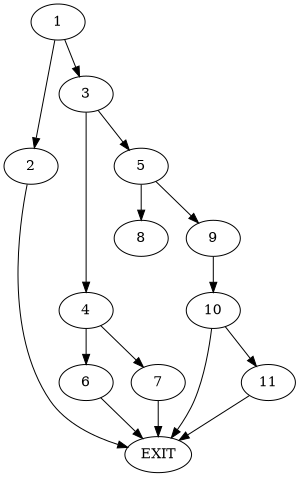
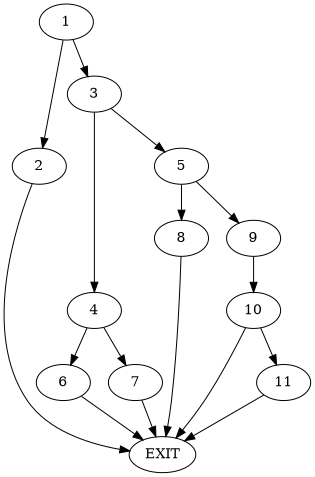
edge "8" -> "EXIT": added
